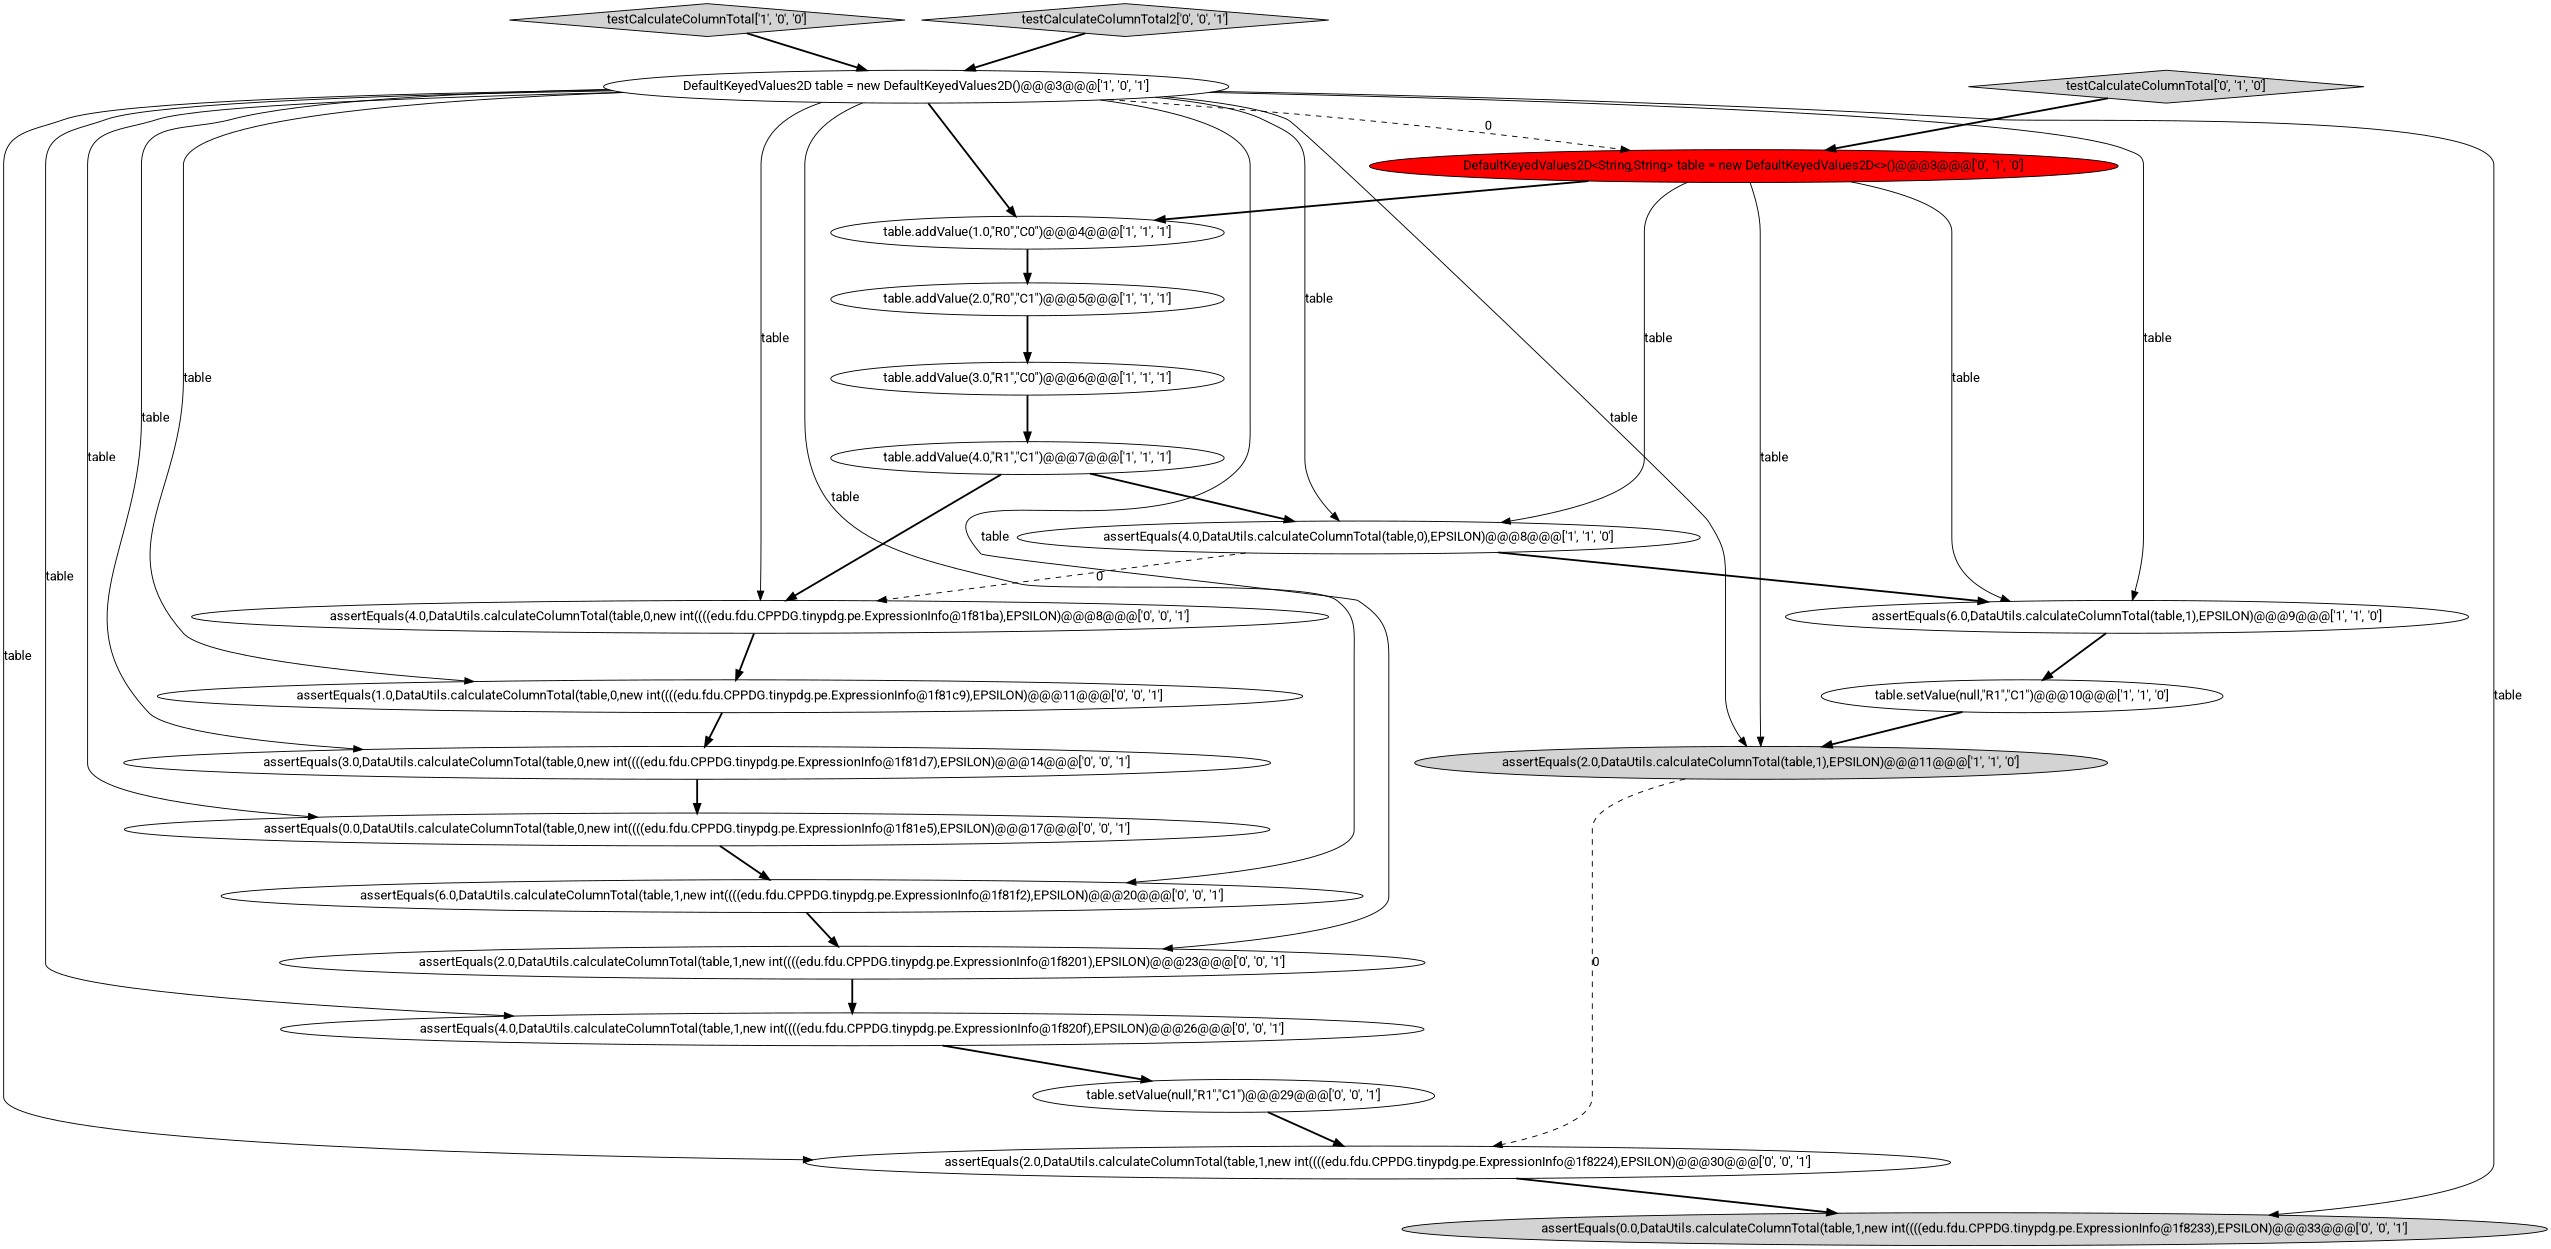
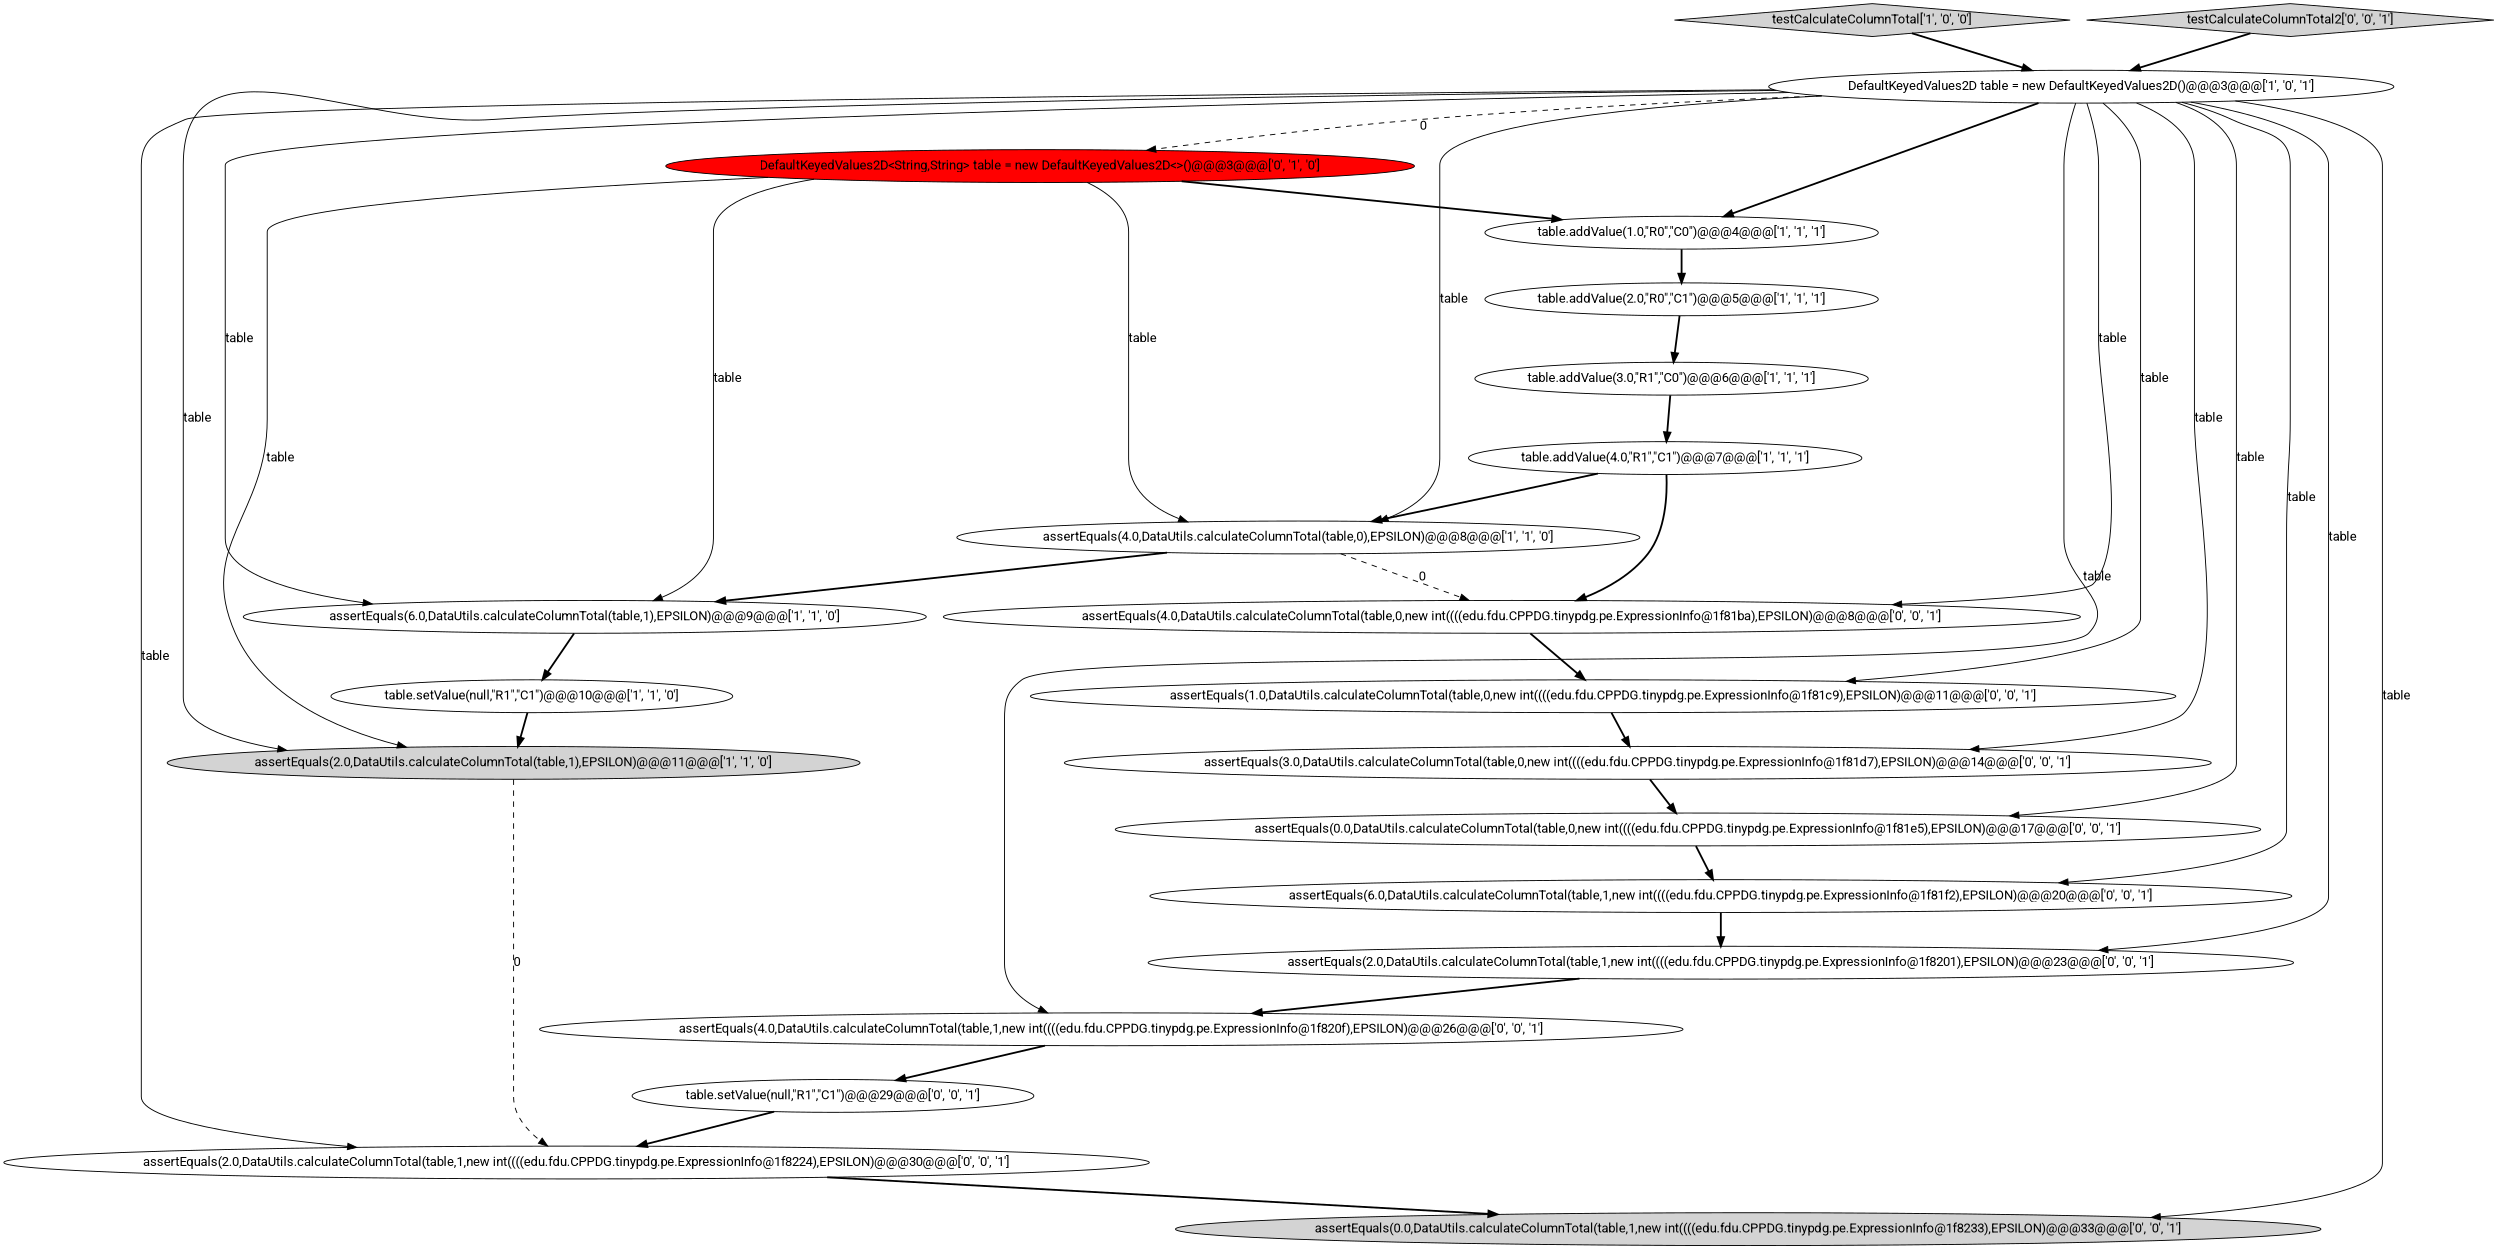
node "testCalculateColumnTotal['0', '1', '0']": removed
